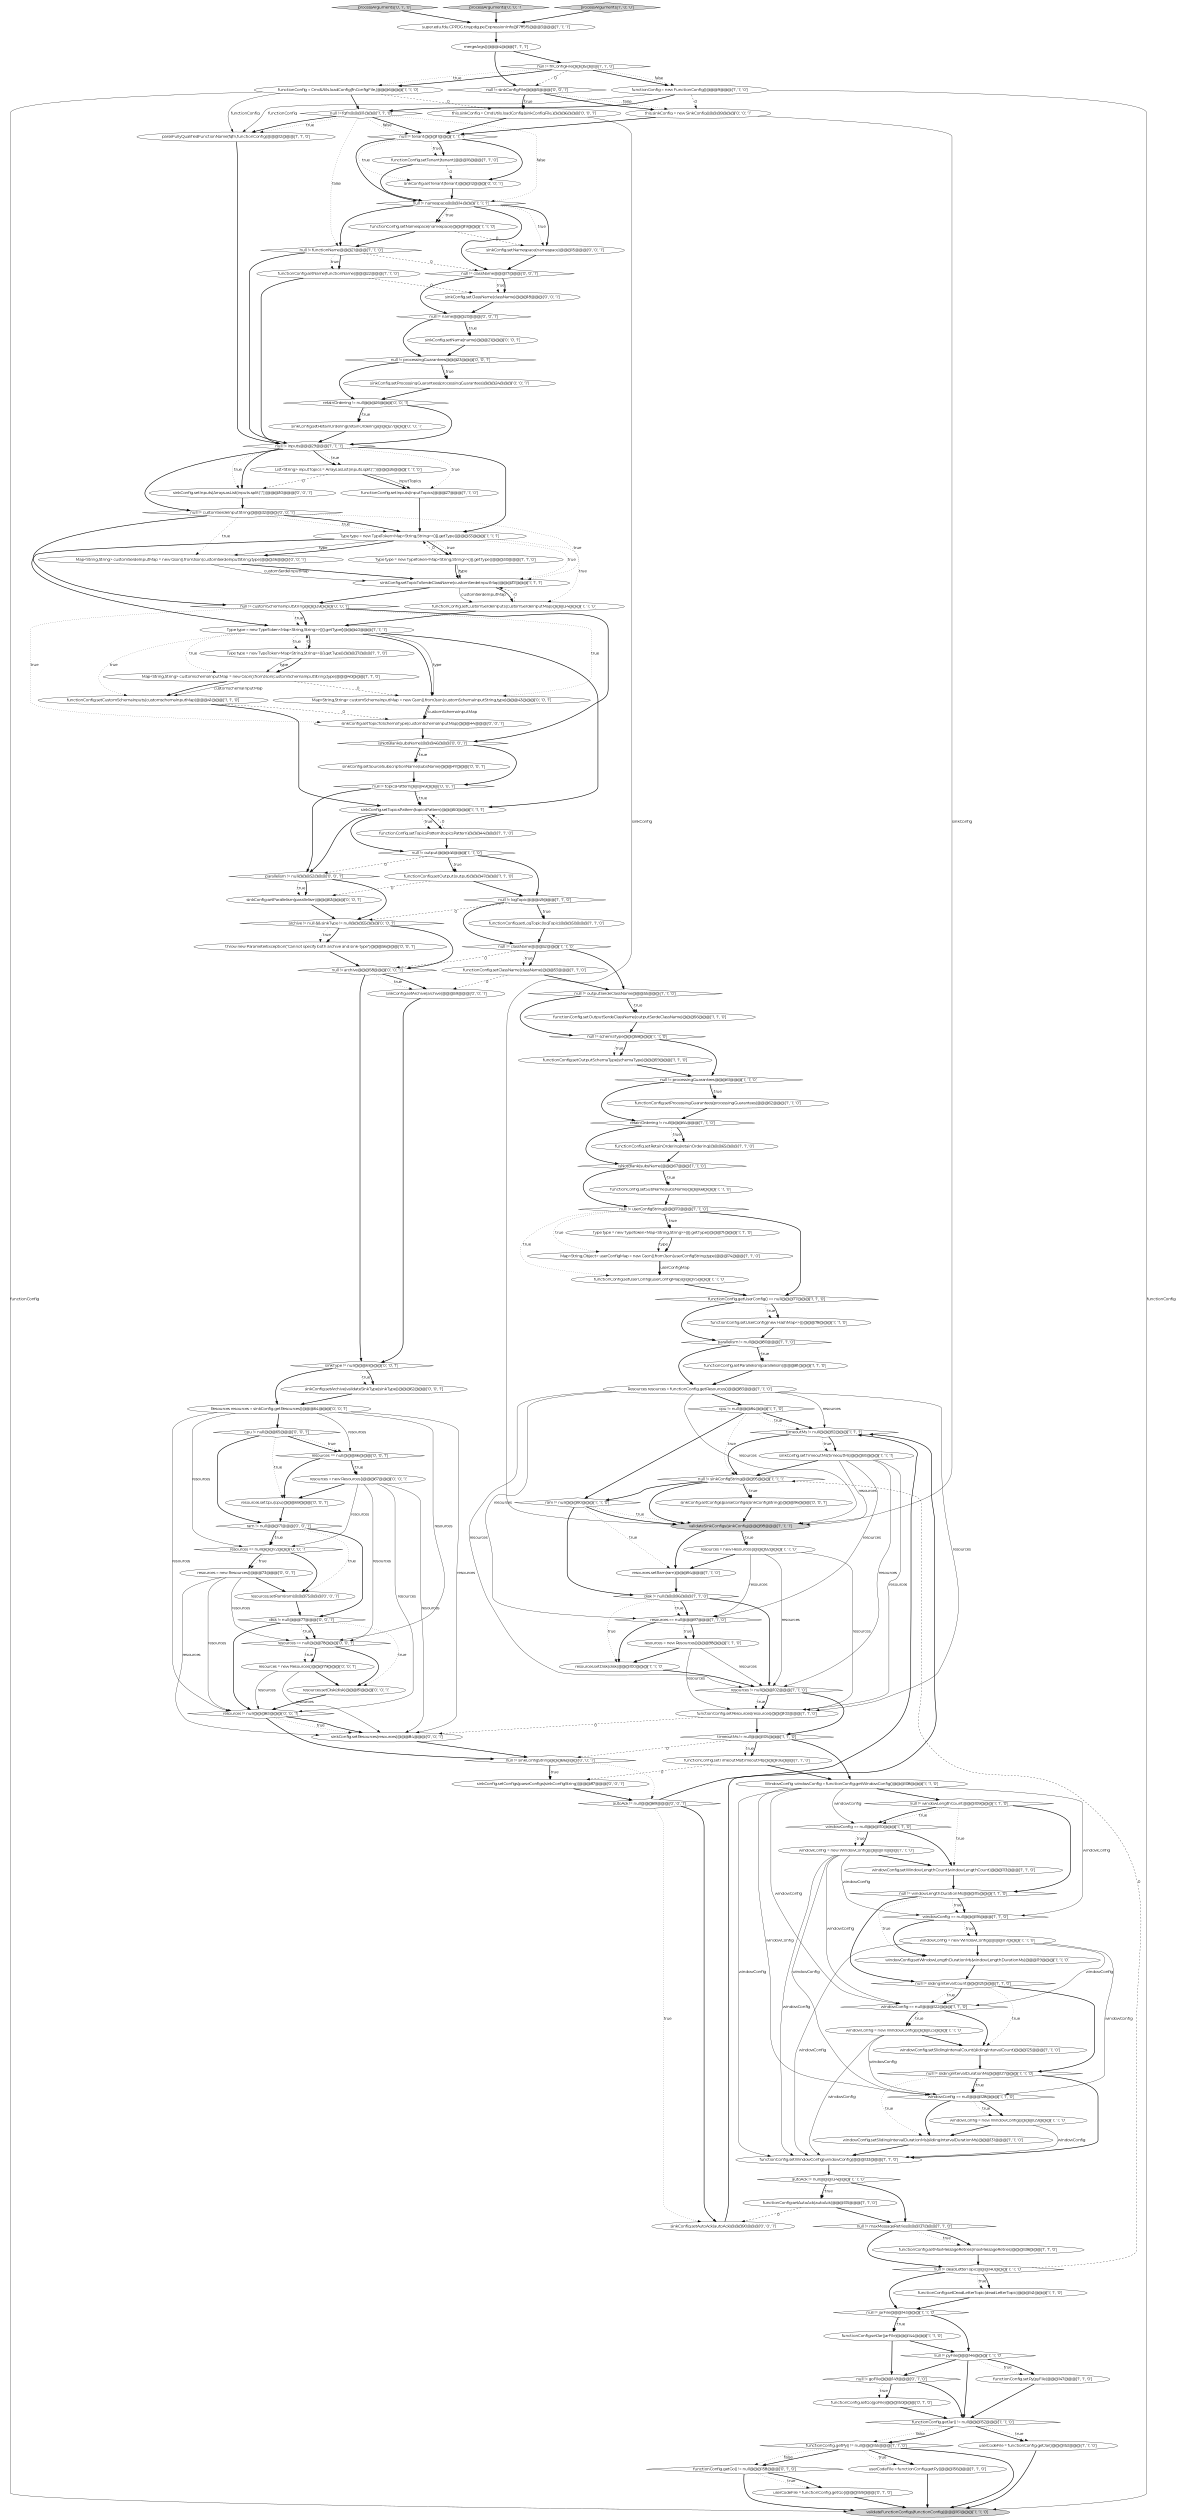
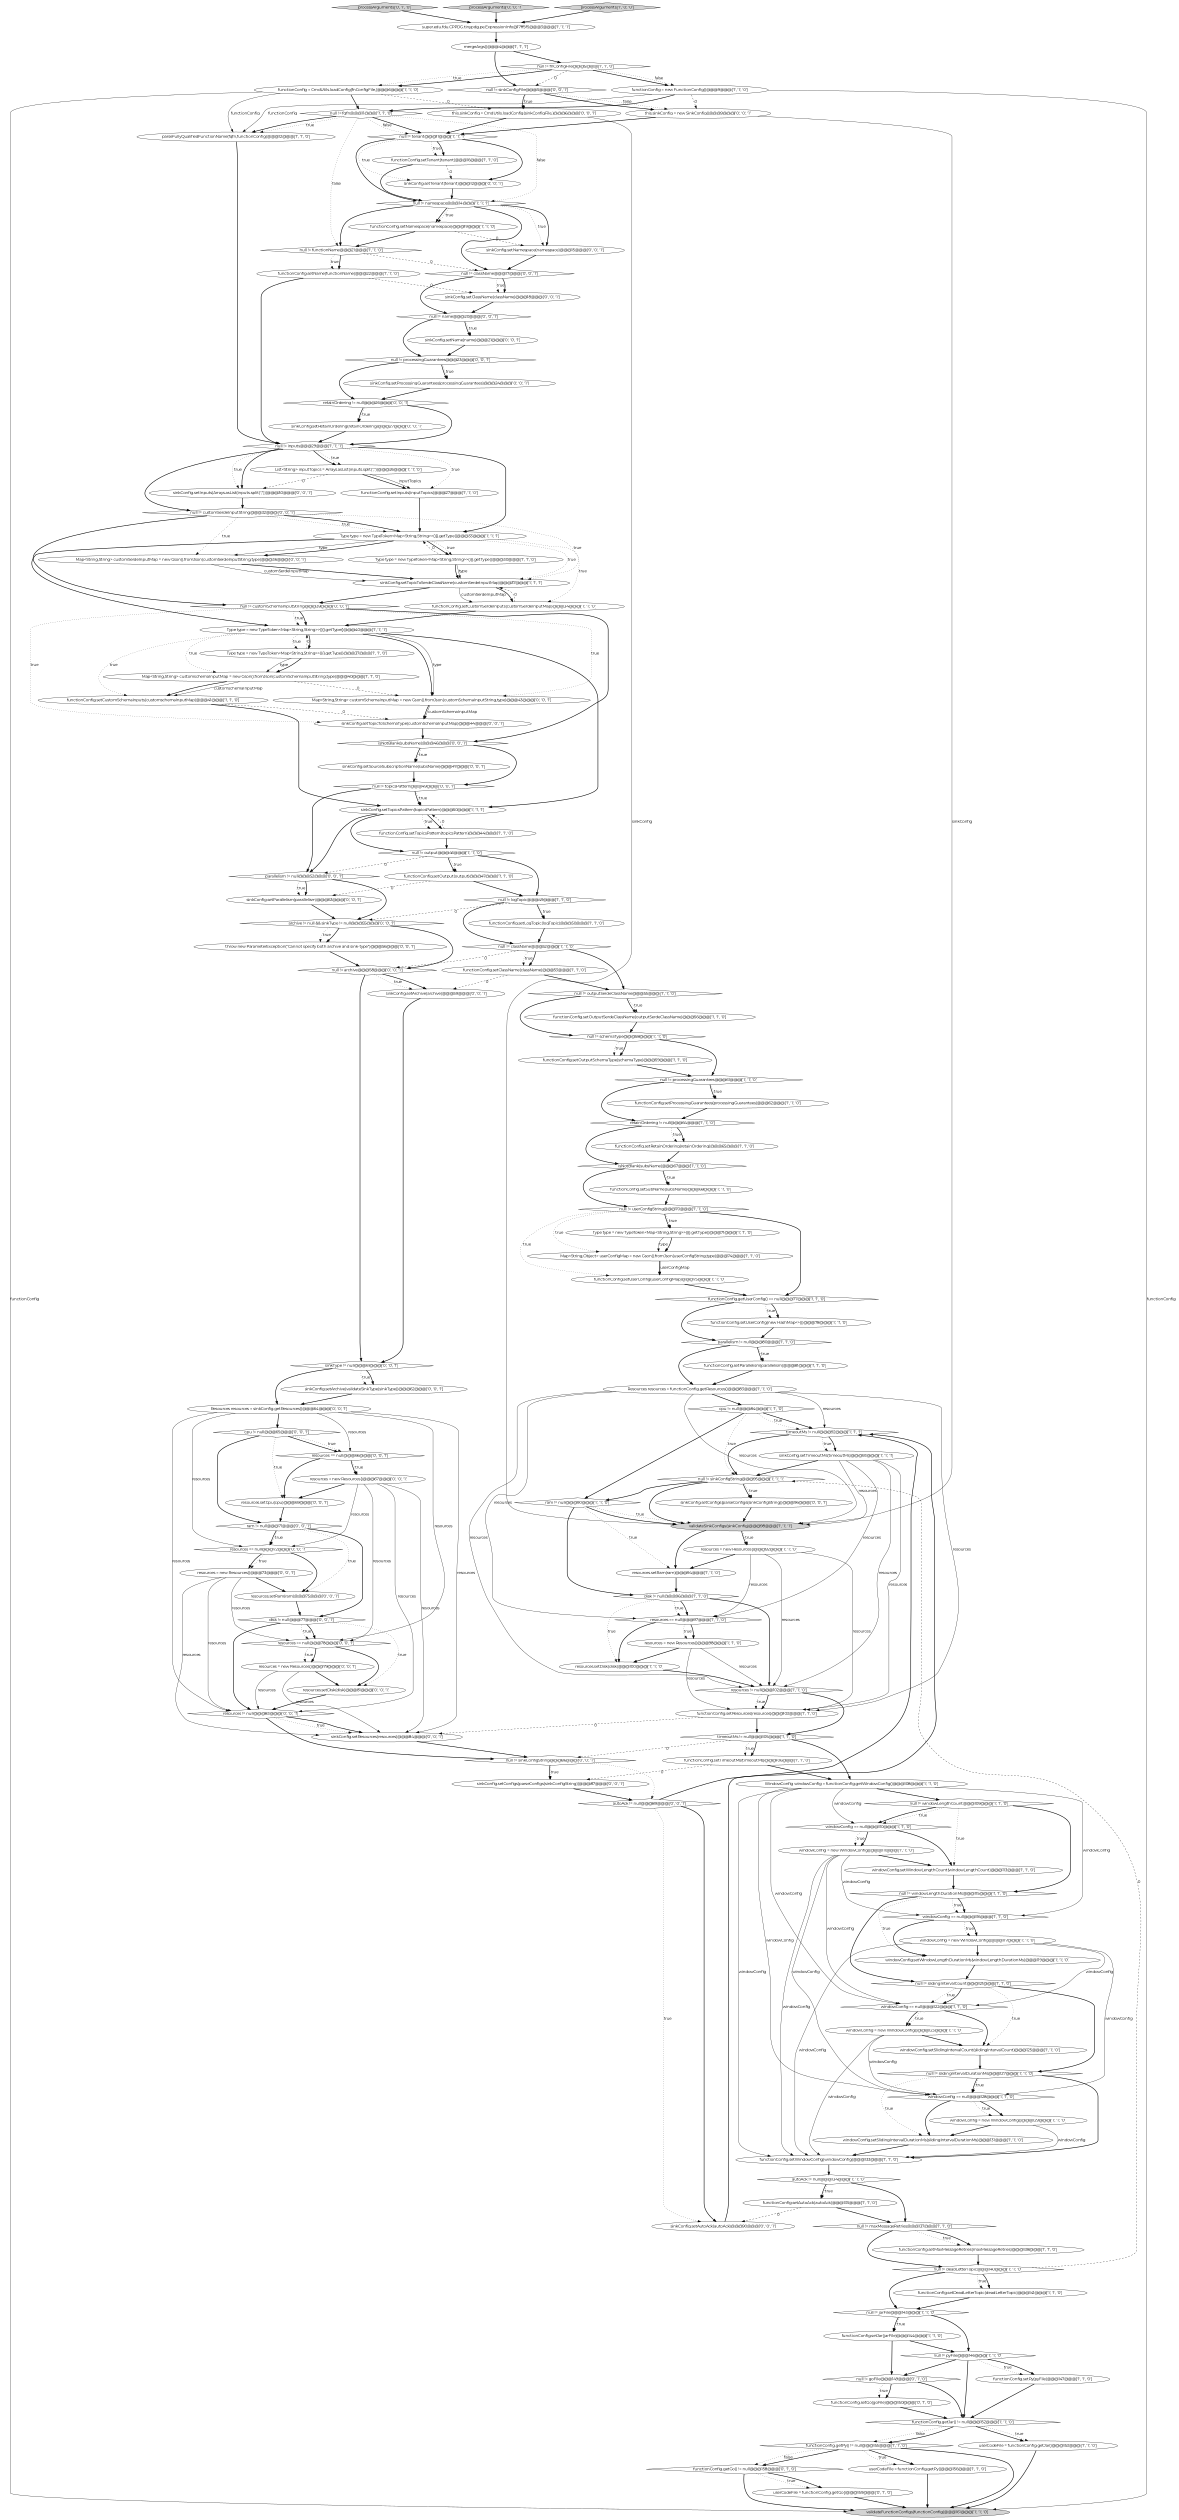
edge "null != functionName@@@21@@@['1', '1', '0']" -> "null != inputs@@@29@@@['1', '1', '1']": removed
